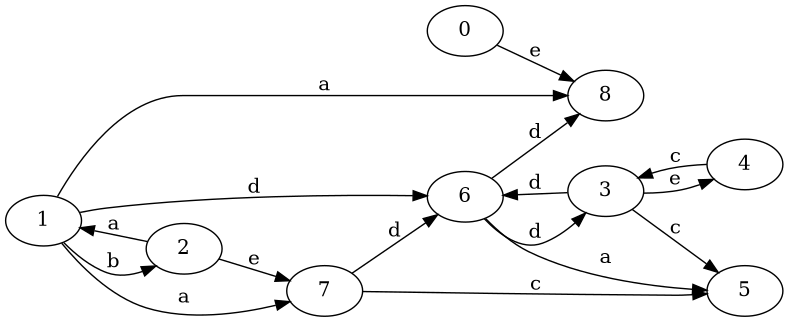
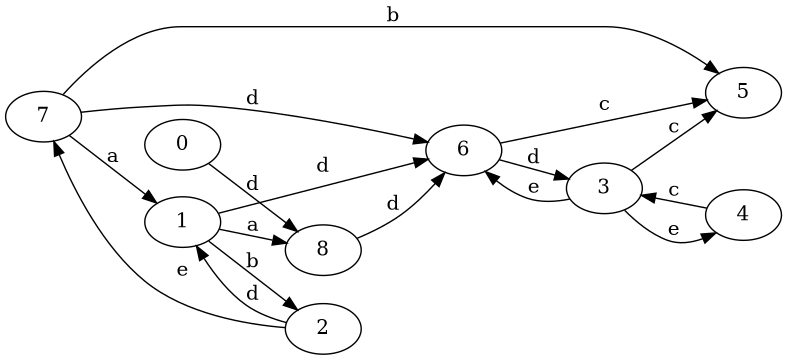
edge "0" -> "8": label "e" -> "d"
edge "6" -> "8": reversed
edge "3" -> "6": label "d" -> "e"
edge "2" -> "1": label "a" -> "d"
edge "6" -> "5": label "a" -> "c"
edge "7" -> "5": label "c" -> "b"
edge "1" -> "7": reversed
